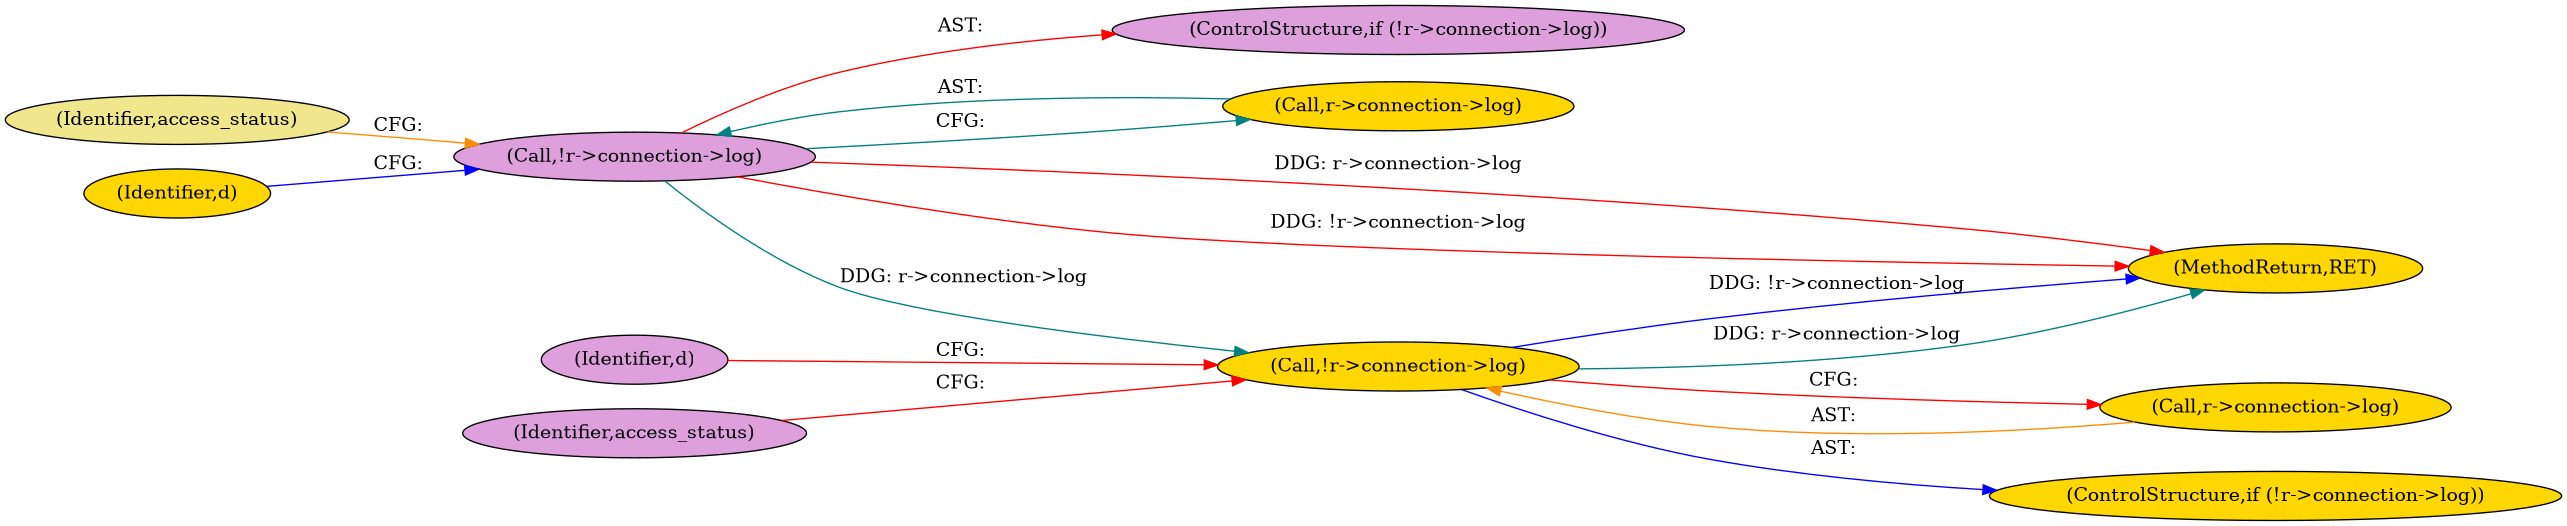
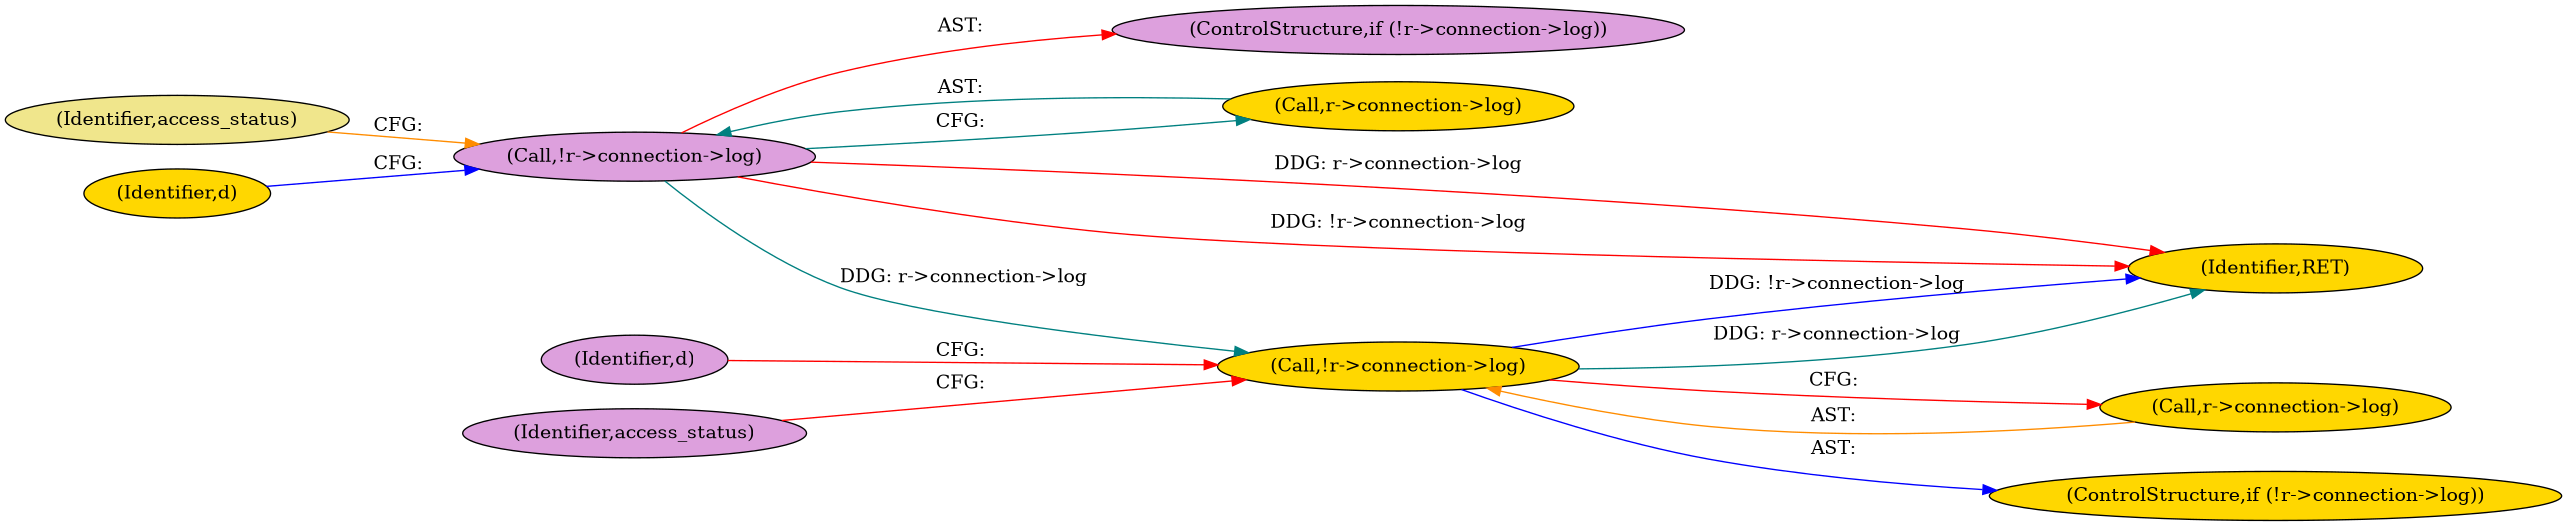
node "(MethodReturn,RET)": label "(MethodReturn,RET)" -> "(Identifier,RET)"
